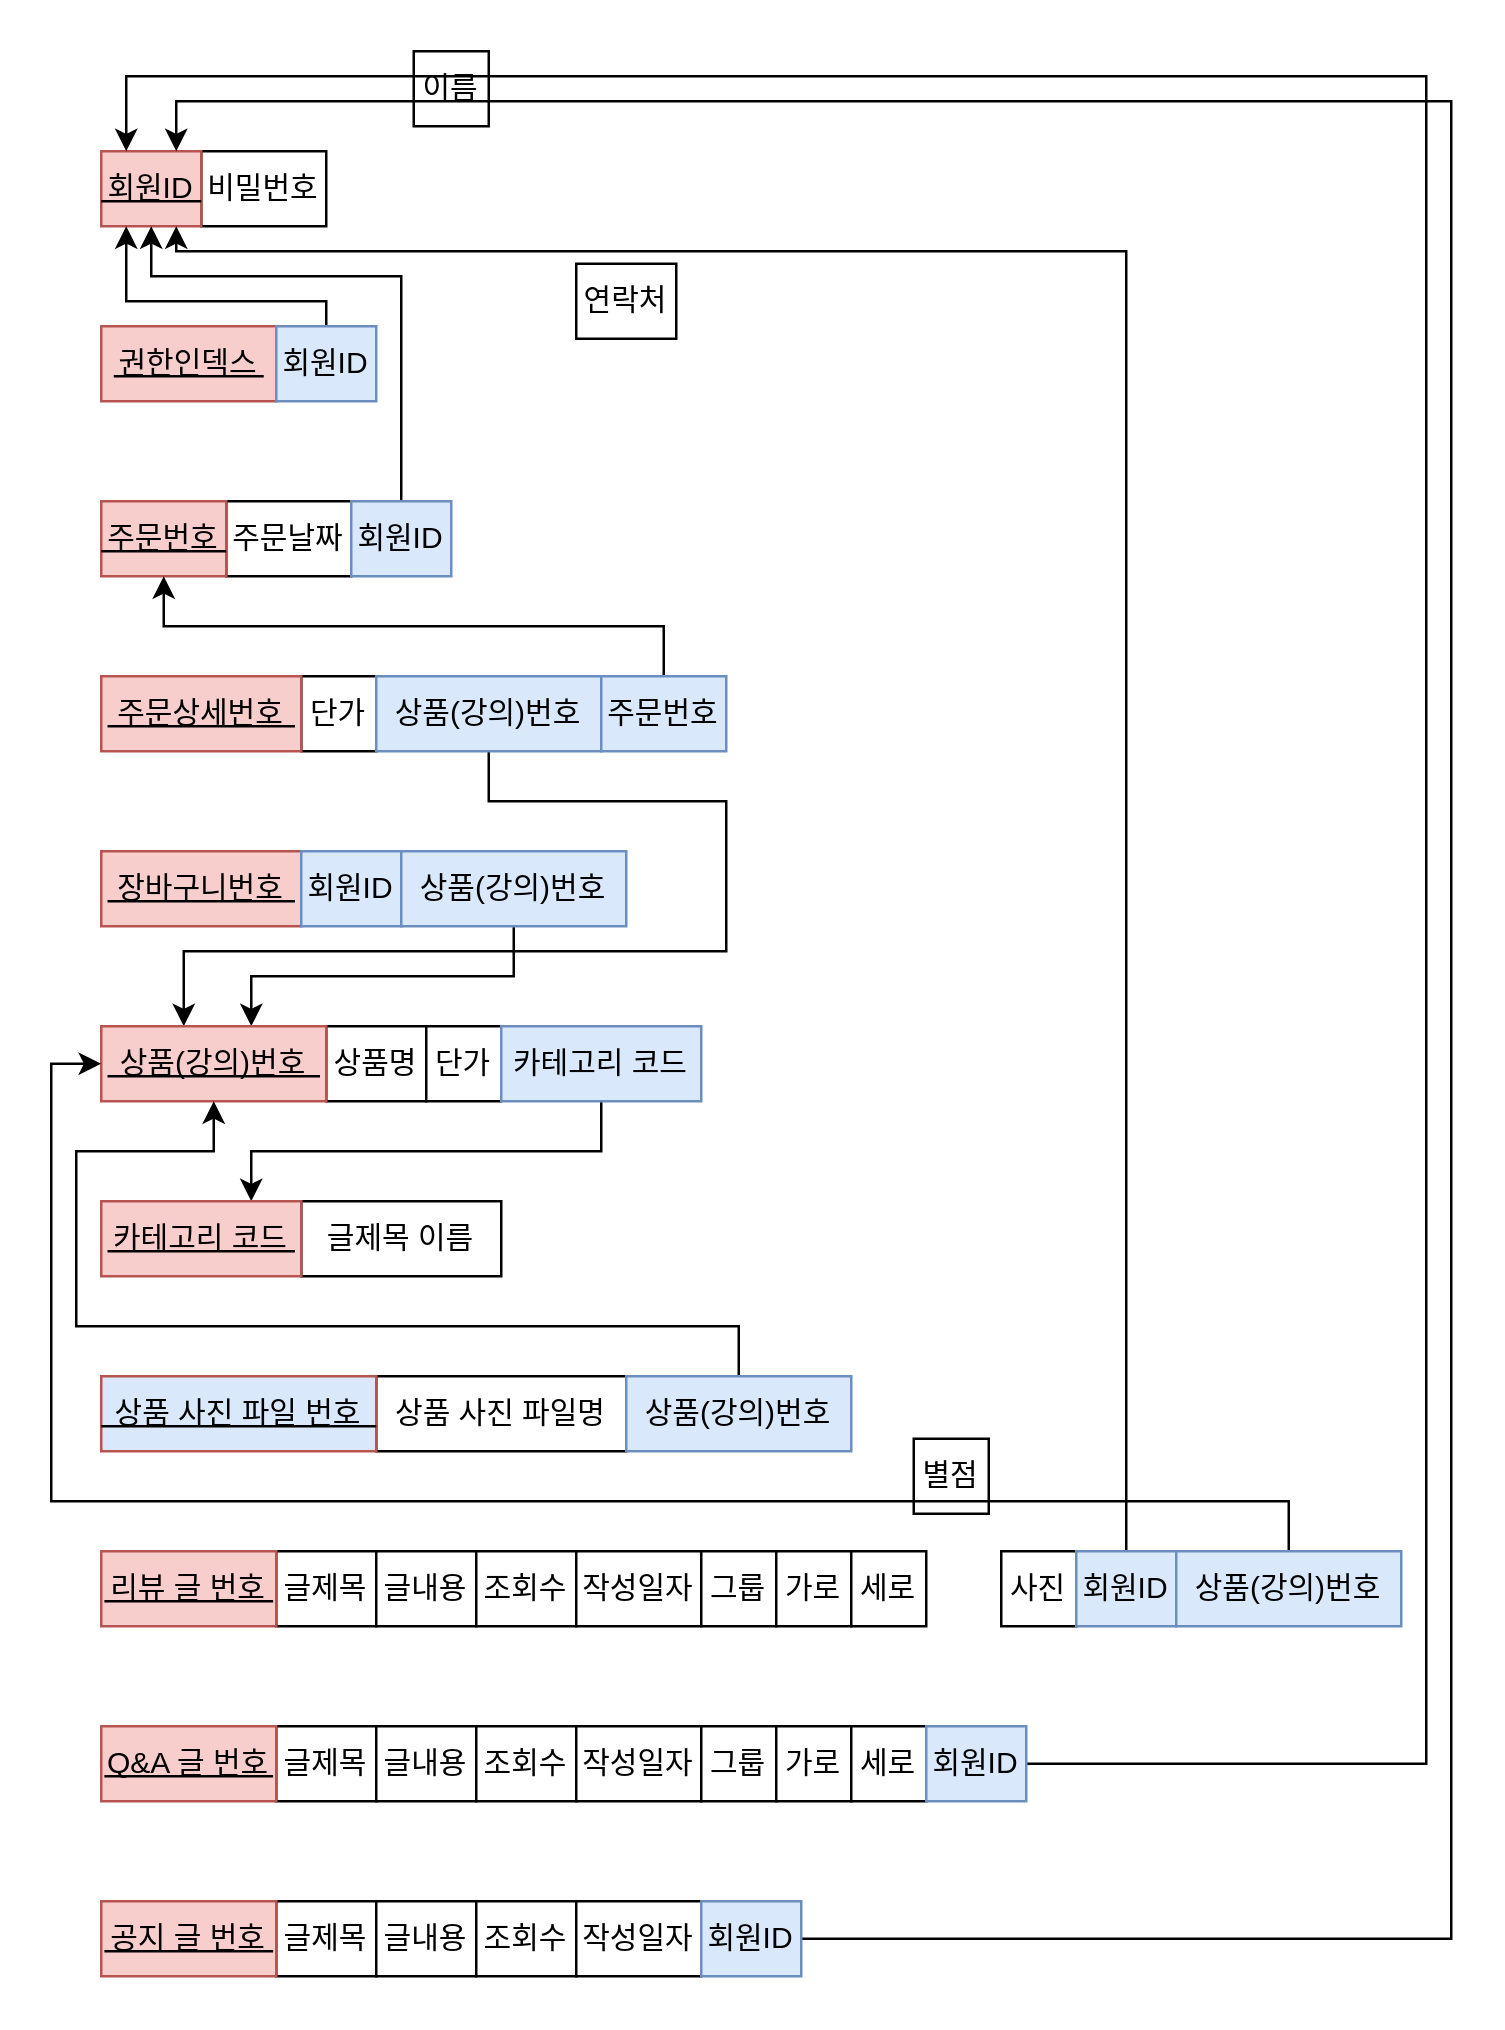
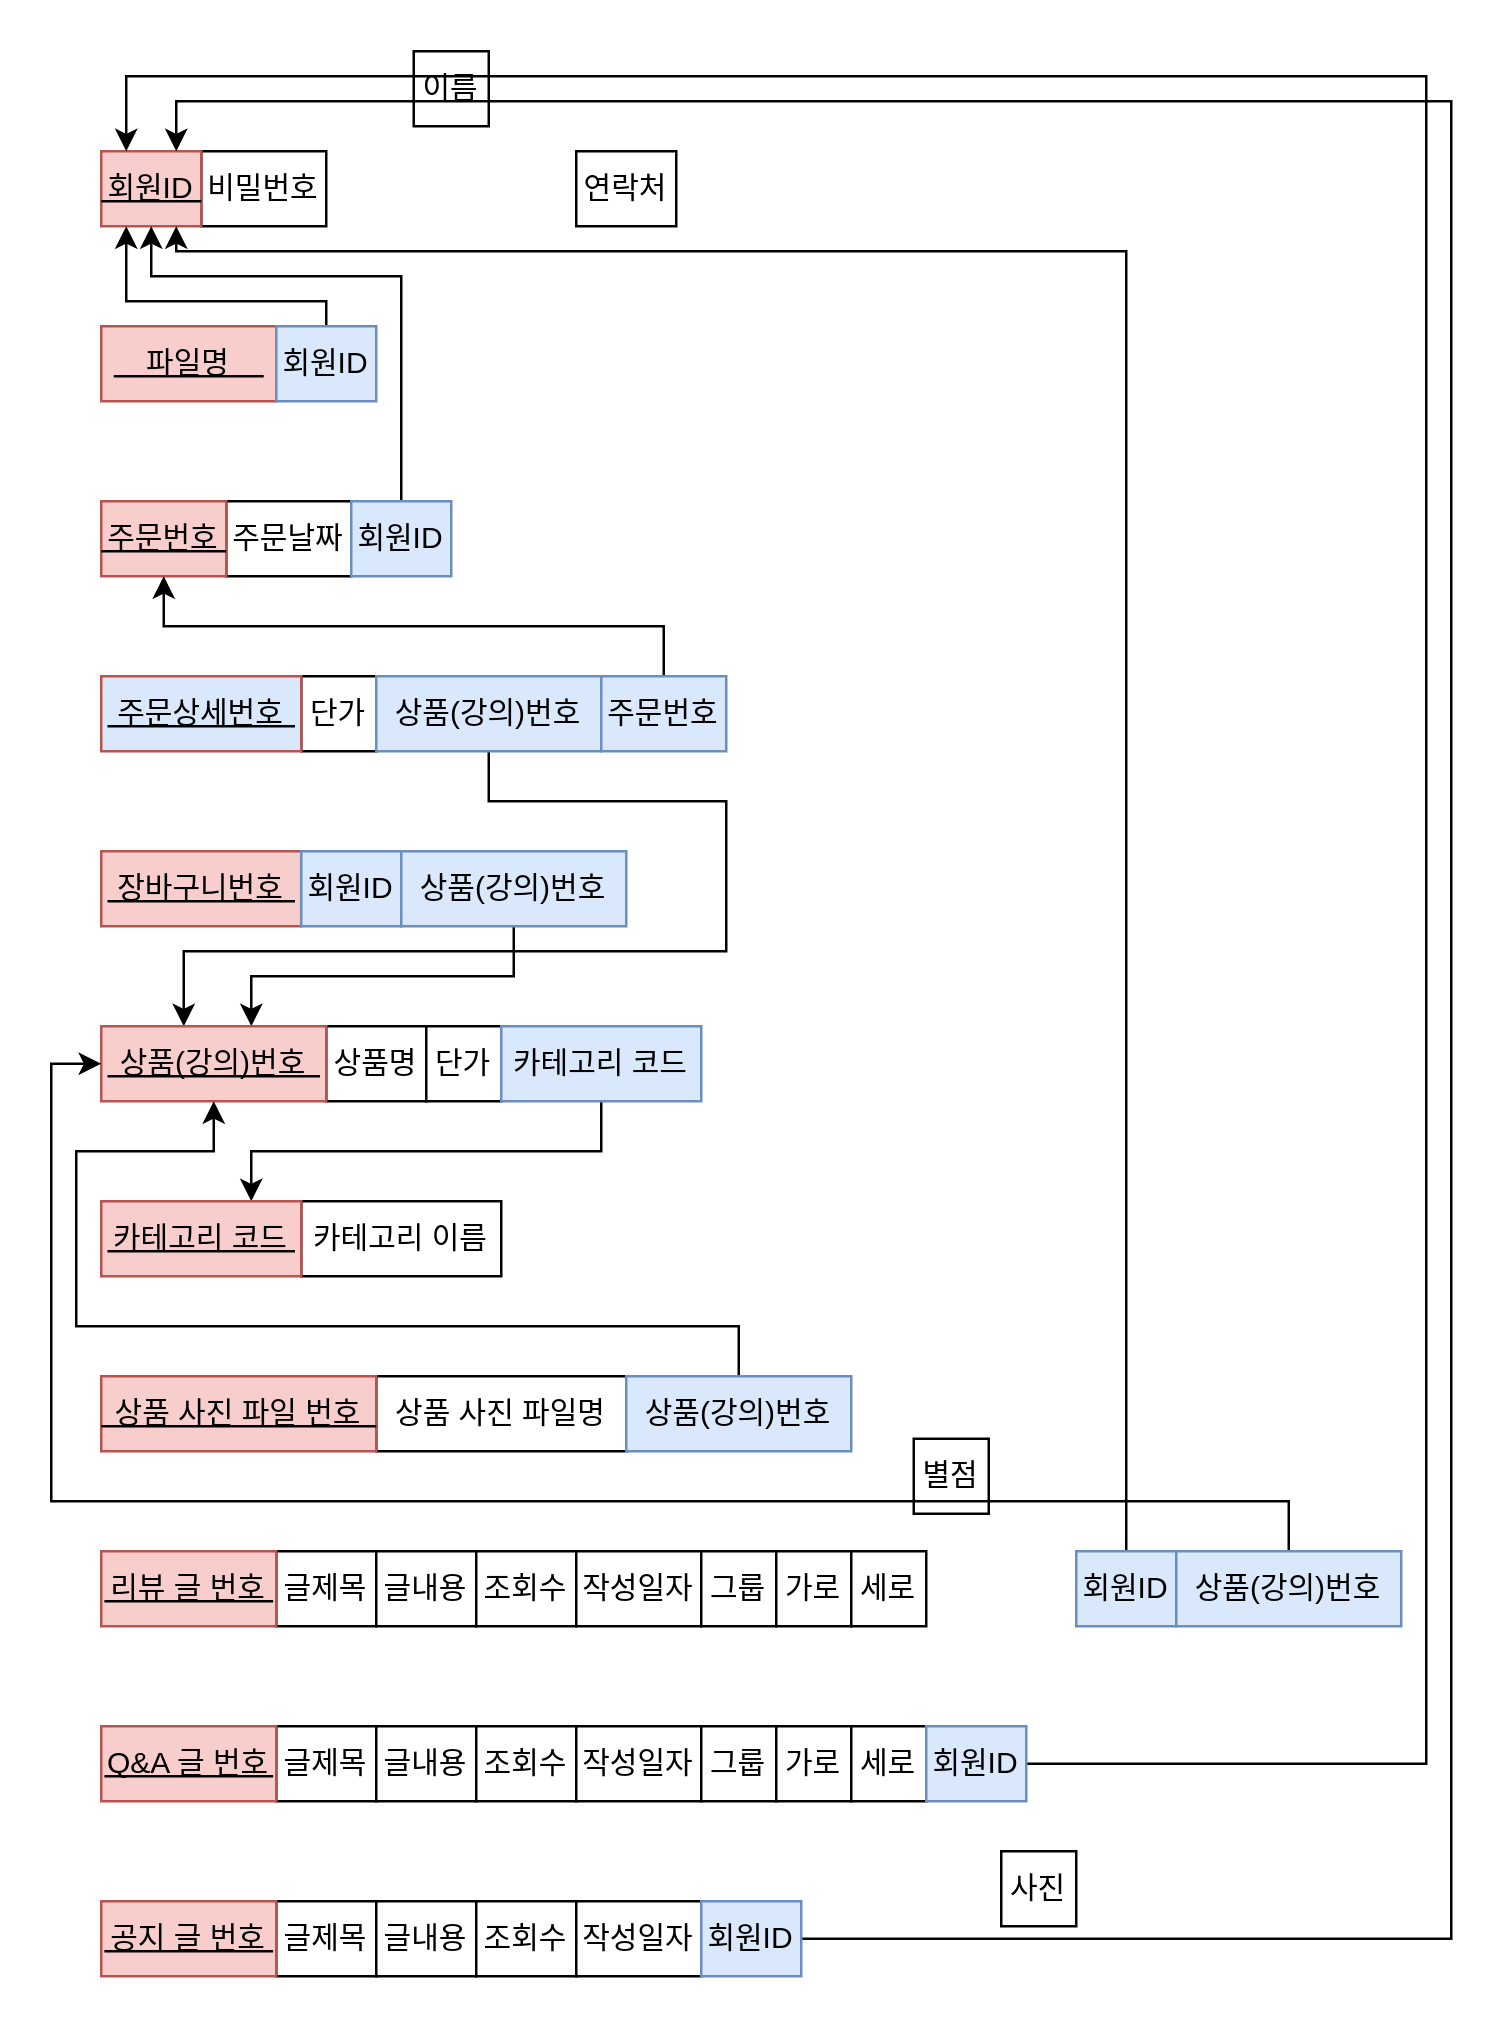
node "연락처": moved (626, 301) -> (626, 189)
node "권한인덱스": label "권한인덱스" -> "파일명"
node "주문상세번호": fillcolor #f8cecc -> #dae8fc
node "글제목 이름": label "글제목 이름" -> "카테고리 이름"
node "상품 사진 파일 번호": fillcolor #dae8fc -> #f8cecc
node "사진": moved (1039, 1589) -> (1039, 1889)
